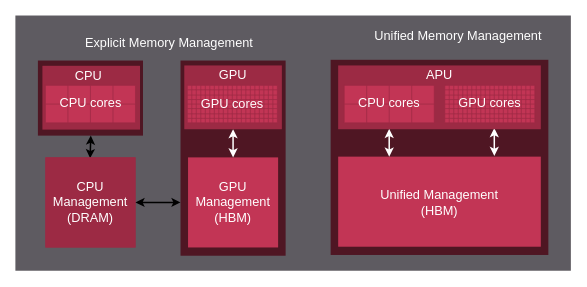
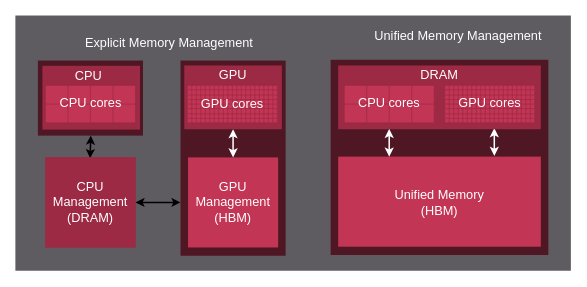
node "APU": label "APU" -> "DRAM"
node "Unified Management (HBM)": label "Unified Management (HBM)" -> "Unified Memory (HBM)"
